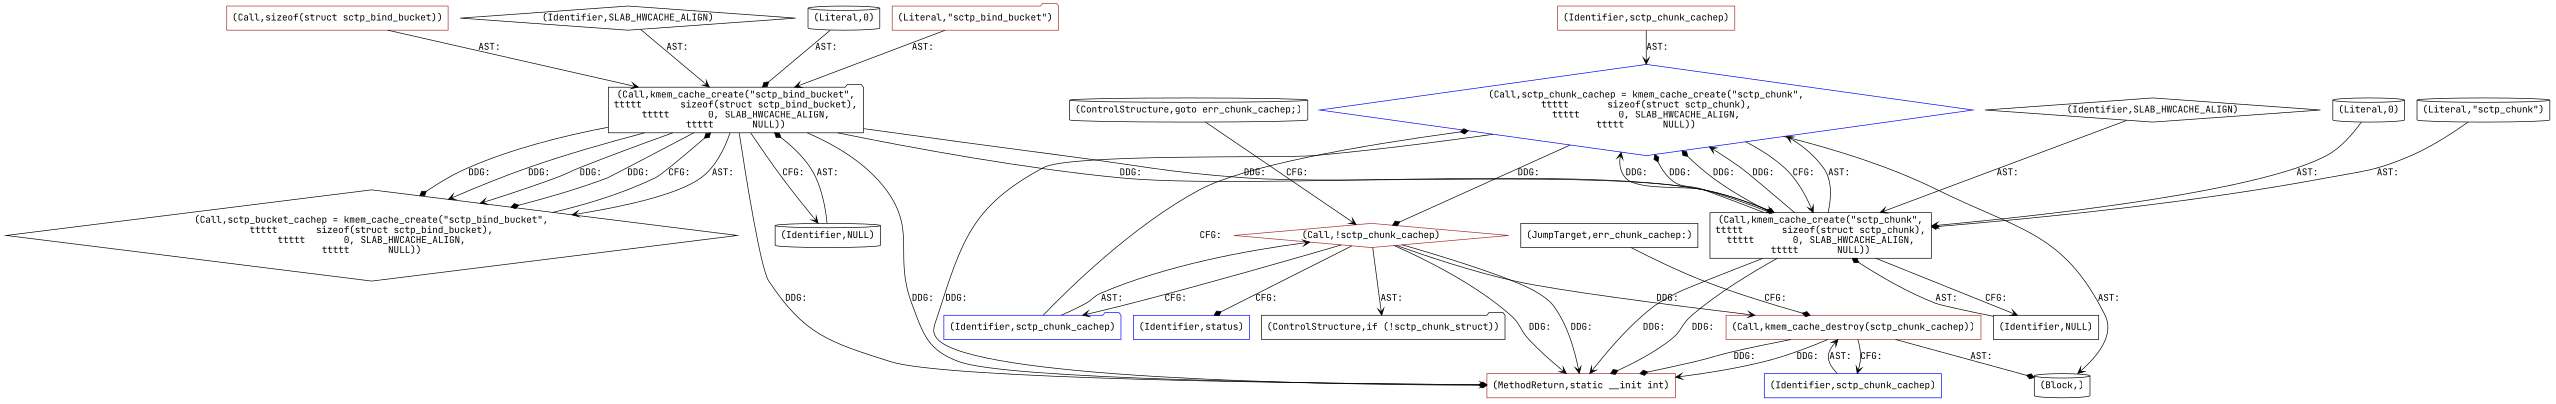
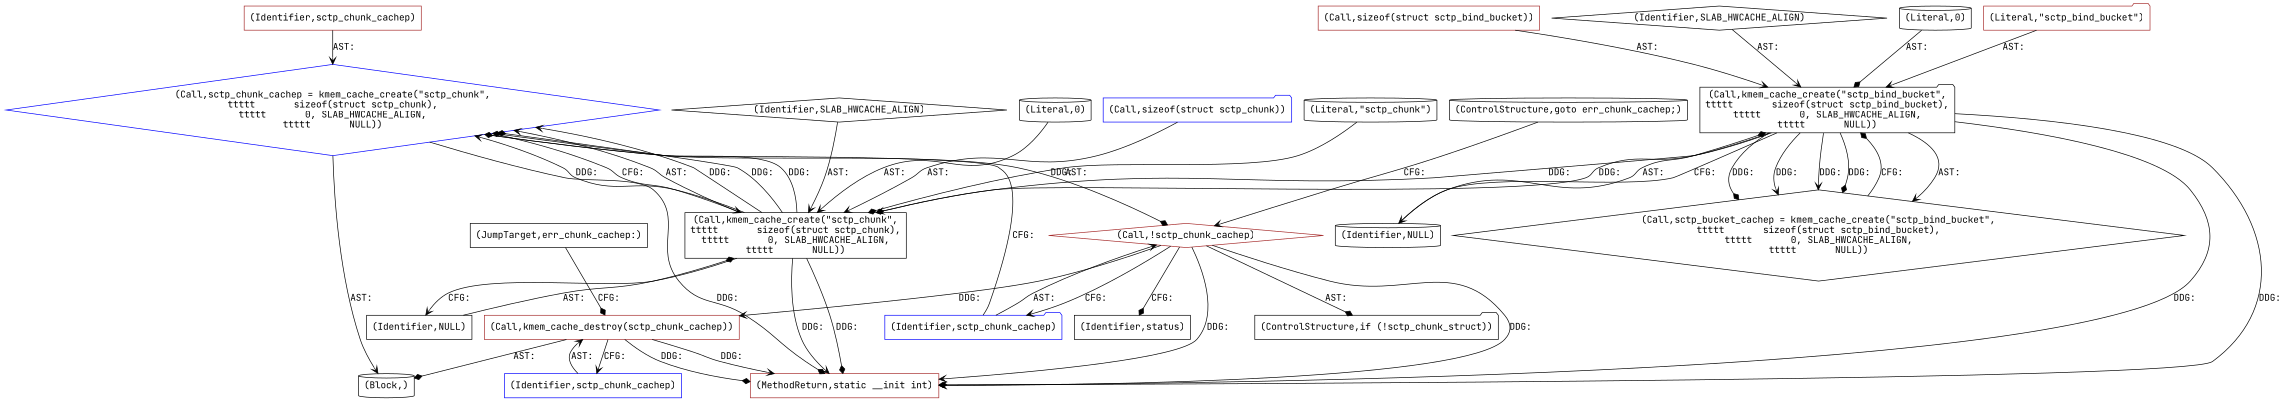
node "(Call,sizeof(struct sctp_chunk))": added
edge "(Call,!sctp_chunk_cachep)" -> "(ControlStructure,if (!sctp_chunk_struct))": arrowhead vee -> diamond
node "(Identifier,status)": color blue -> black
